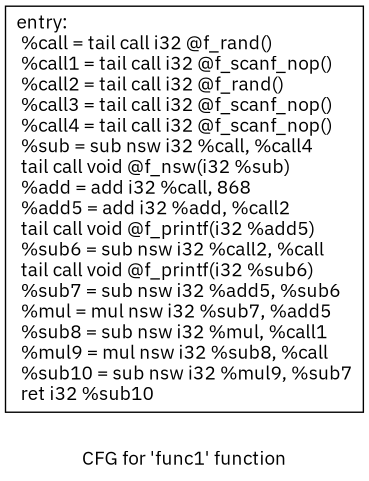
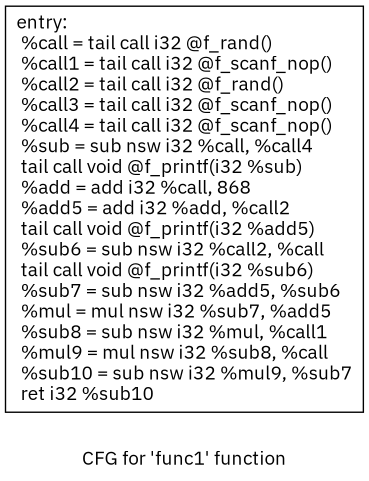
node "entry:": text "tail call void @f_nsw(i32 %sub)" -> "tail call void @f_printf(i32 %sub)"
